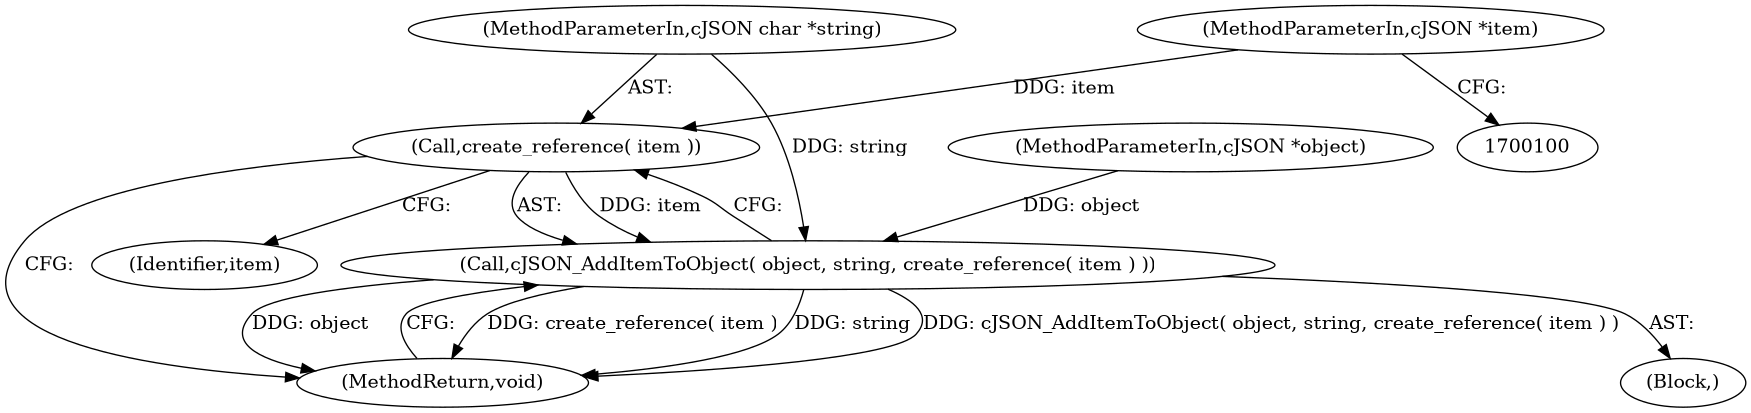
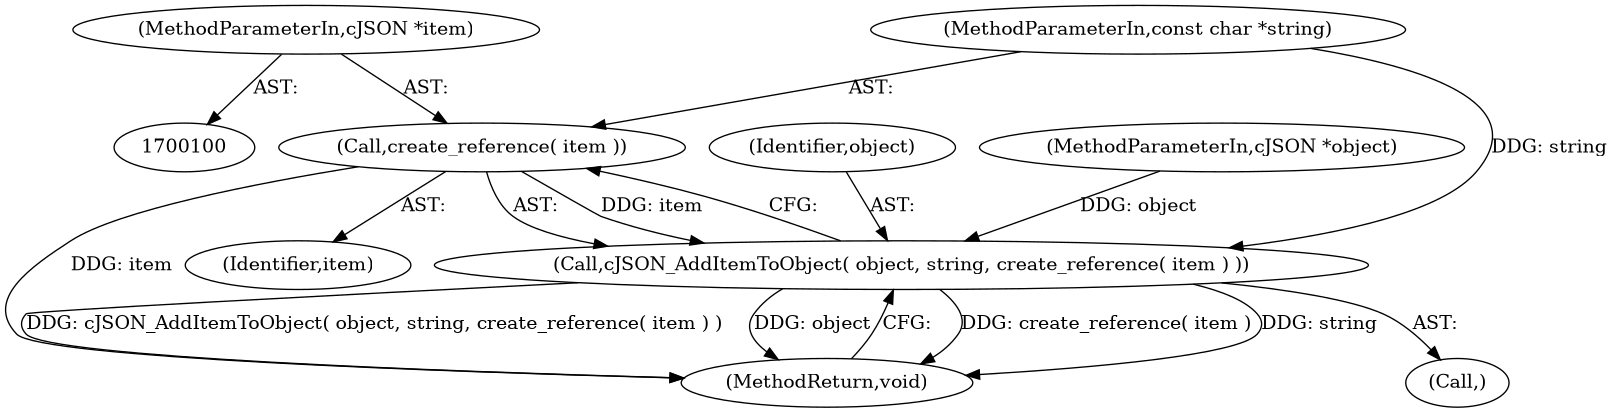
node "(MethodParameterIn,cJSON char *string)": label "(MethodParameterIn,cJSON char *string)" -> "(MethodParameterIn,const char *string)"
edge "(MethodParameterIn,cJSON *item)" -> "(Call,create_reference( item ))": label "DDG: item" -> "AST: "
edge "(MethodParameterIn,cJSON *item)" -> "1700100": label "CFG: " -> "AST: "
node "(Identifier,object)": added
edge "(Call,create_reference( item ))" -> "(Identifier,item)": label "CFG: " -> "AST: "
edge "(Call,create_reference( item ))" -> "(MethodReturn,void)": label "CFG: " -> "DDG: item"
node "(Block,)": label "(Block,)" -> "(Call,)"
